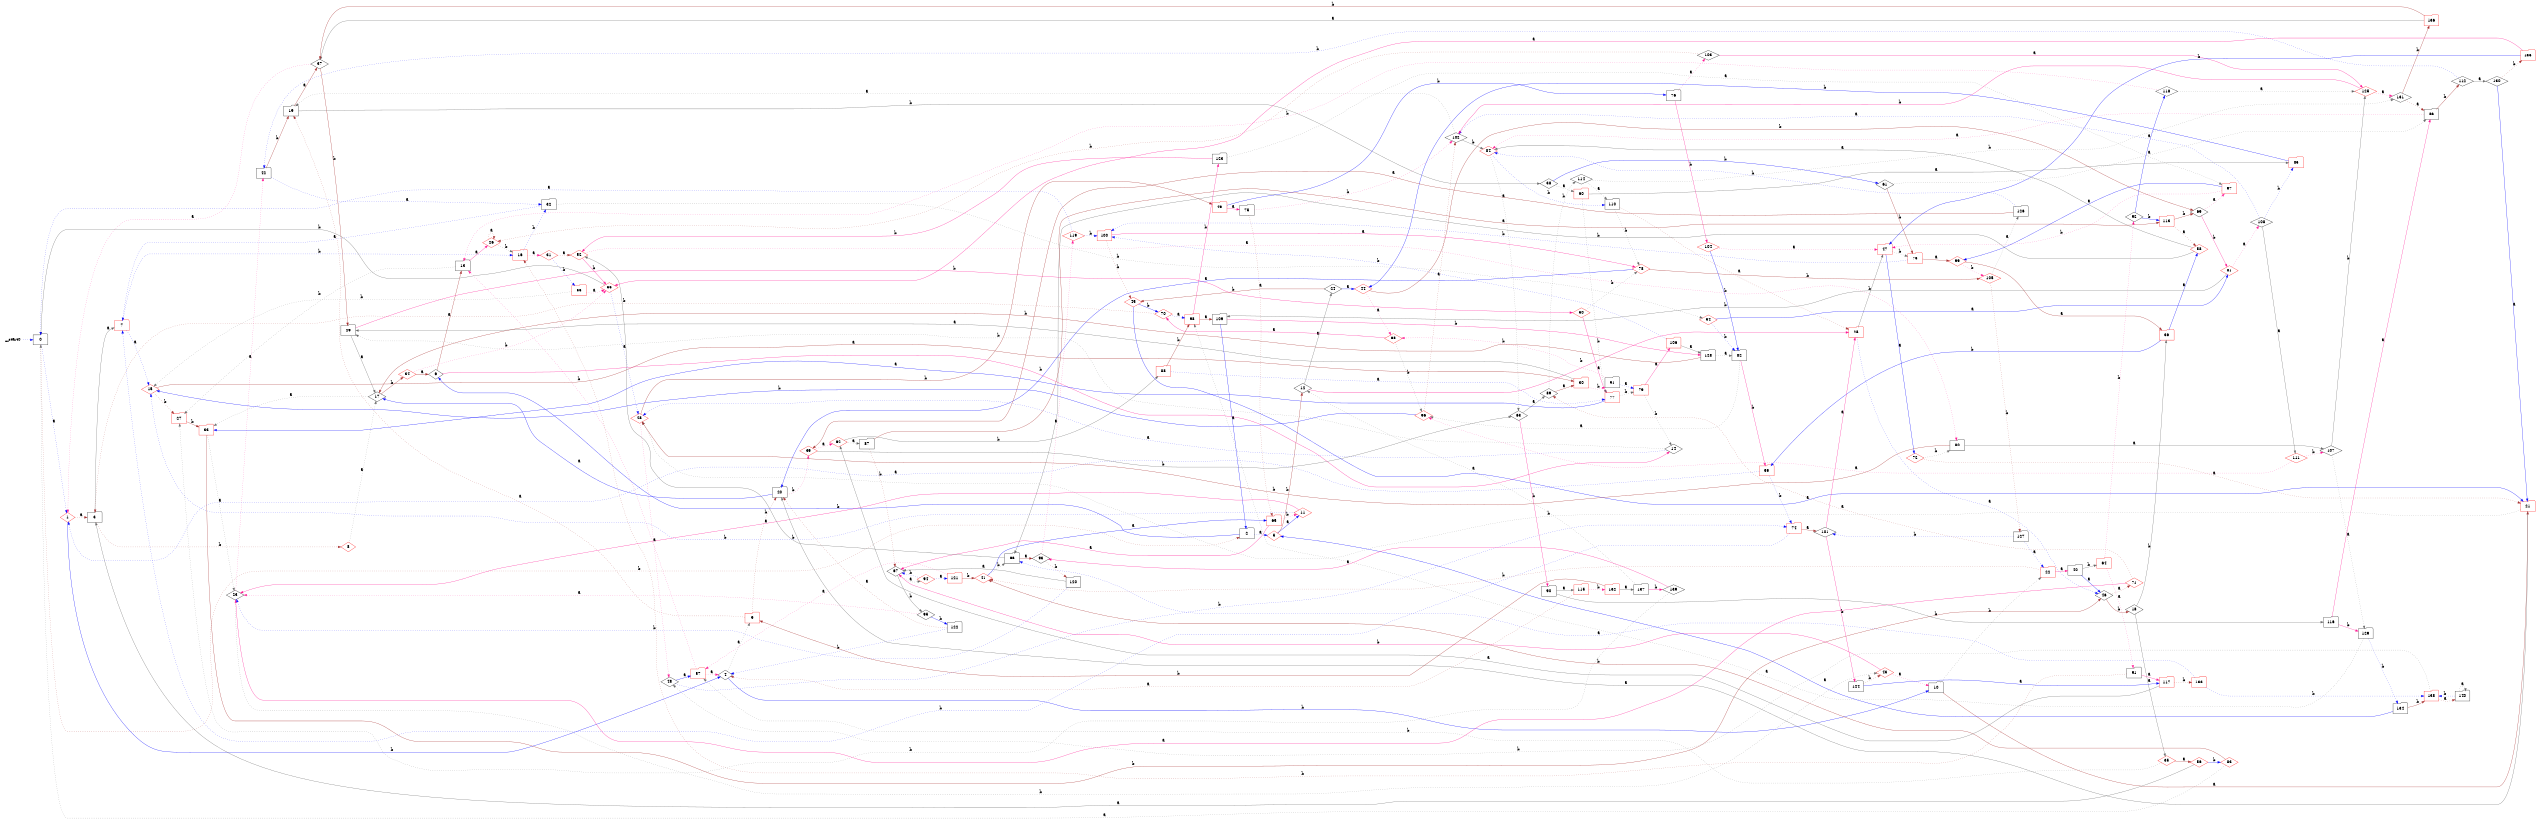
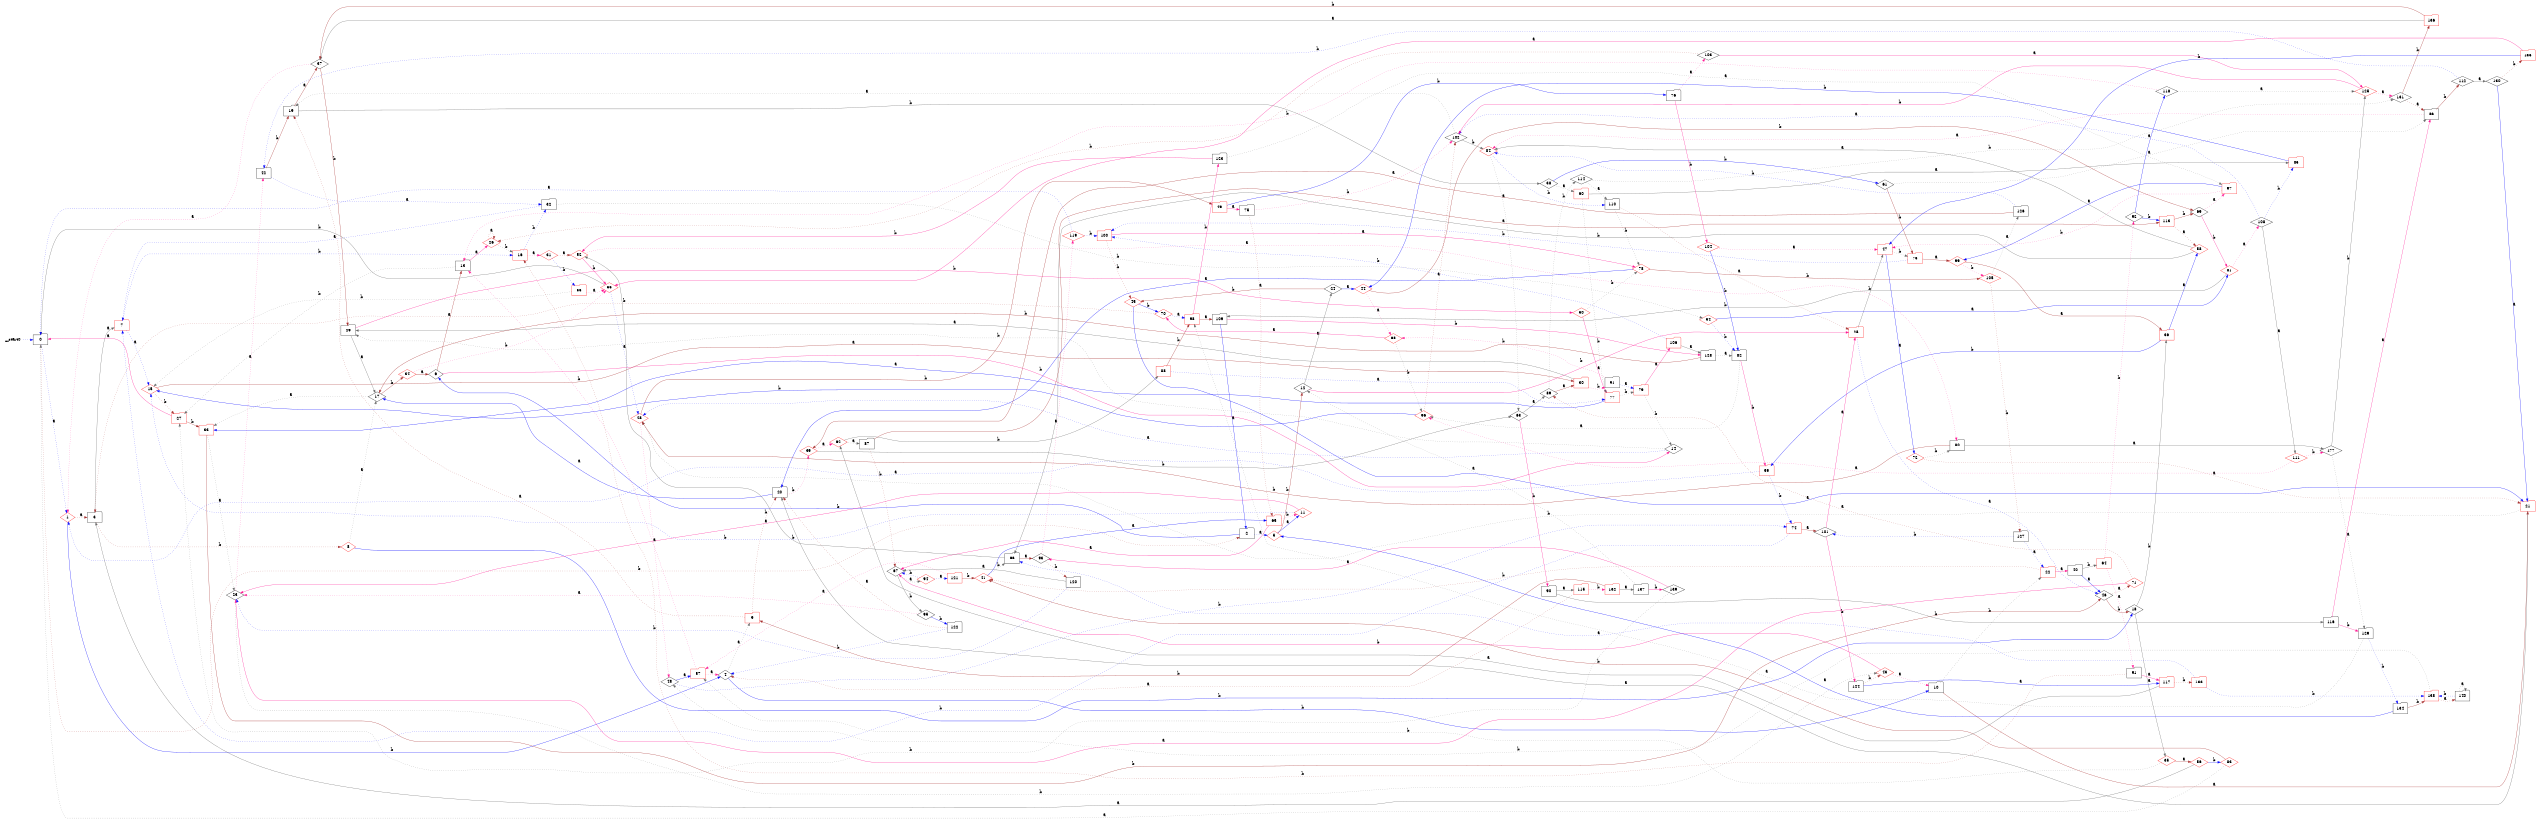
edge "27" -> "0": added, label "a"
node "107": label "107" -> "177"
edge "8" -> "18": added, label "b"
